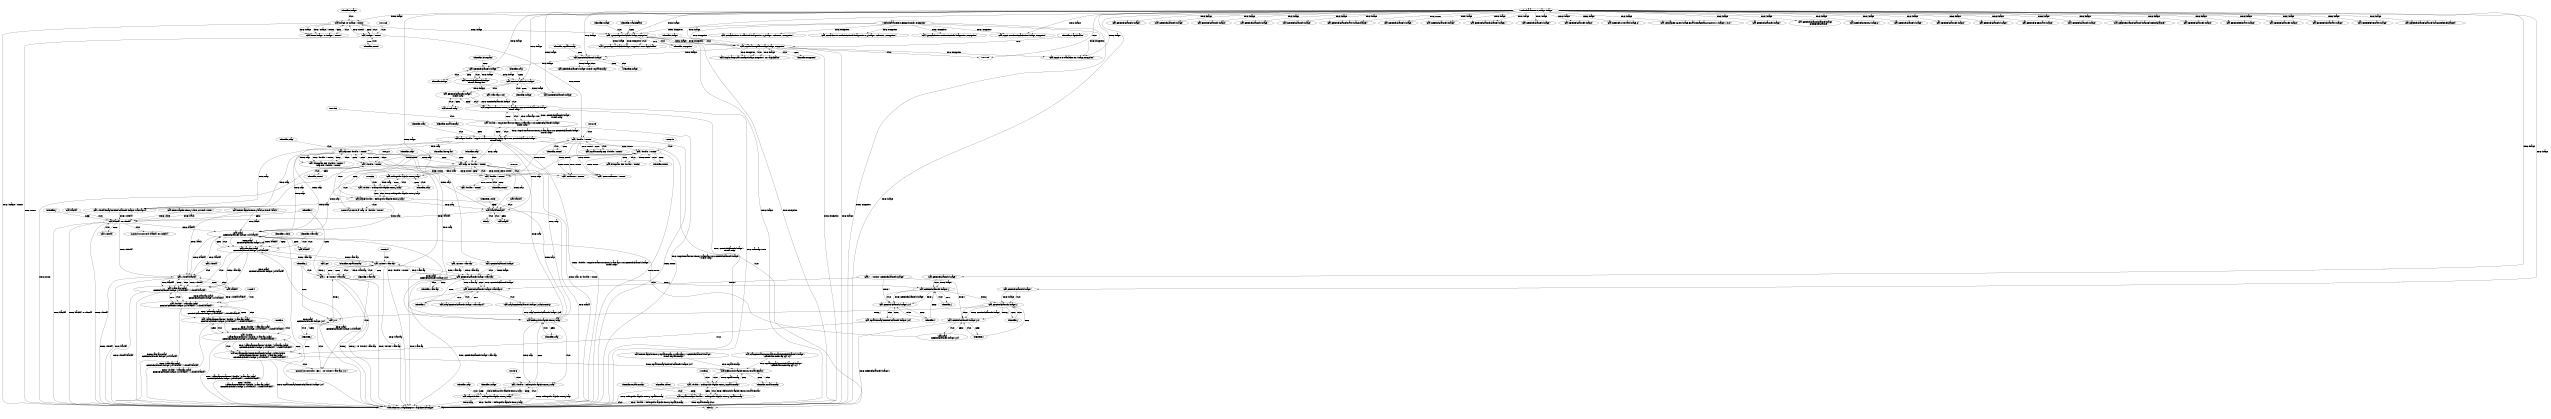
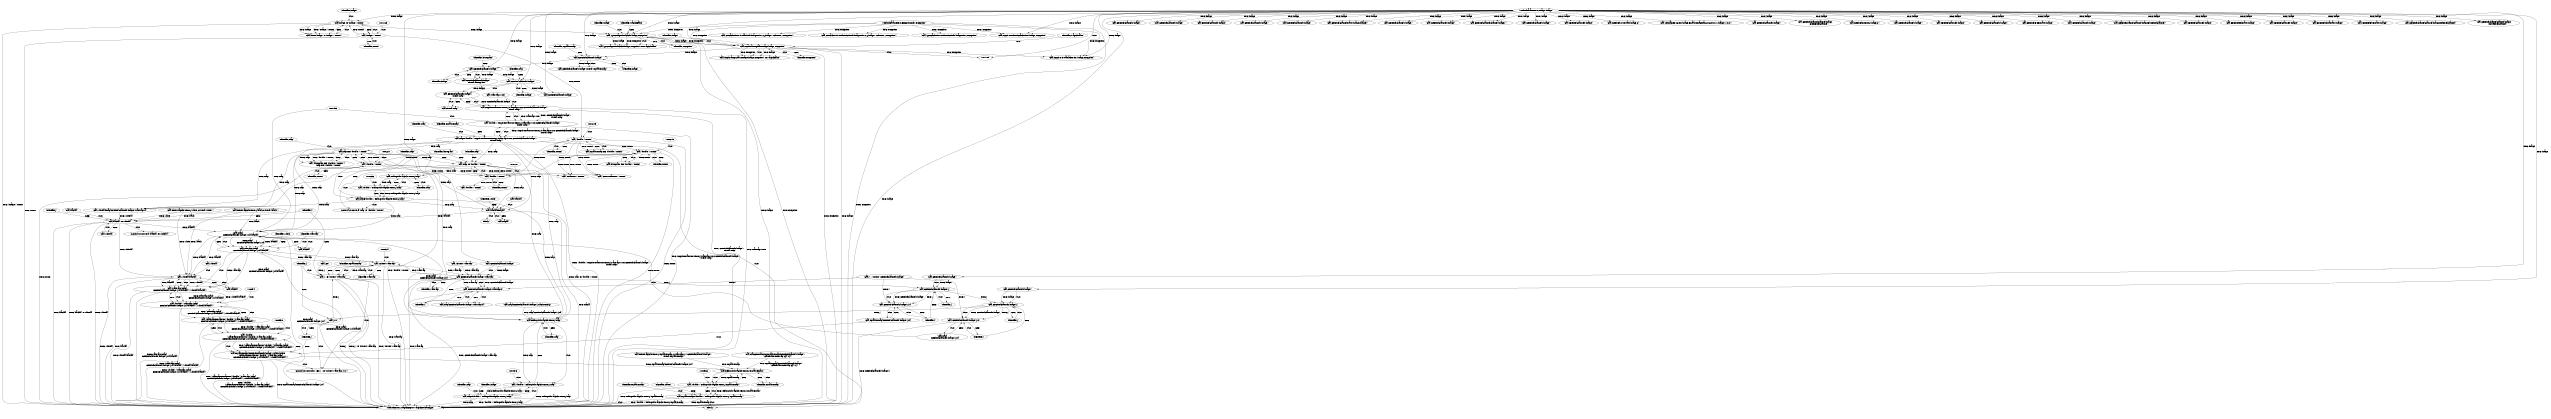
edge "(MethodParameterIn,Image *image)" -> "(Call,GetPixelChannelTraits(image,channel))": label "DDG: NULL" -> "DDG: image"
node "(Call,GetPixelChannelChannel(image, AlphaPixelChannel))": added
edge "(Call,map != (double *) NULL)" -> "(Call,map[ GetPixelChannels(image)*j+i]-black[i])": now "1000193" -> "(Call,map[ GetPixelChannels(image)*j+i]-black[i])"
edge "(Call,ResetMagickMemory(white,0,sizeof(*white)))" -> "(Call,white[i]-black[i])": added, label "DDG: white"
edge "(Call,GetPixelChannels(image)*MaxMap+i)" -> "(Call,map[GetPixelChannels(image)*j+i]=intensity)": now "(Call,GetPixelChannels(image)*MaxMap+i)" -> "(Call,map[GetPixelChannels(image)*MaxMap+i])"
